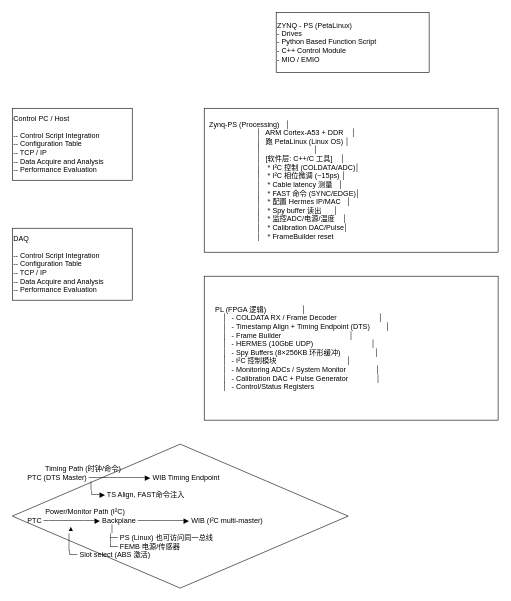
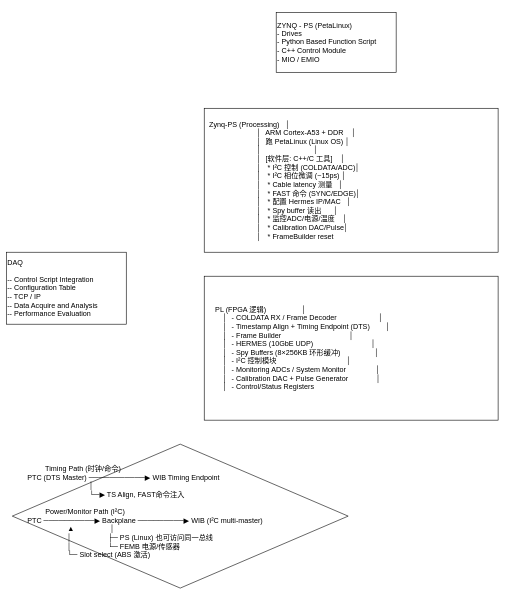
node "ZYNQ - PS (PetaLinux) - Drives - Python Based Function Script - C++ Control Module - MIO / EMIO": size 153x60 -> 120x60
node "Control PC / Host -- Control Script Integration -- Configuration Table -- TCP / IP -- Data Acquire and Analysis -- Performance Evaluation": removed
node "DAQ -- Control Script Integration -- Configuration Table -- TCP / IP -- Data Acquire and Analysis -- Performance Evaluation": moved (72, 264) -> (66, 288)
